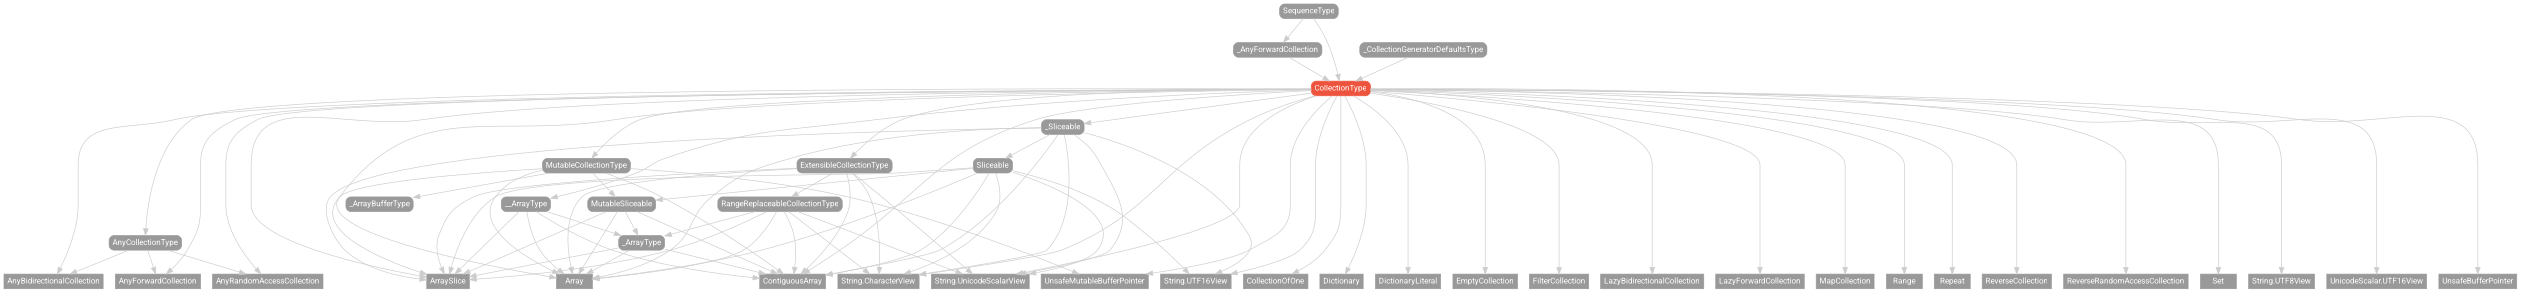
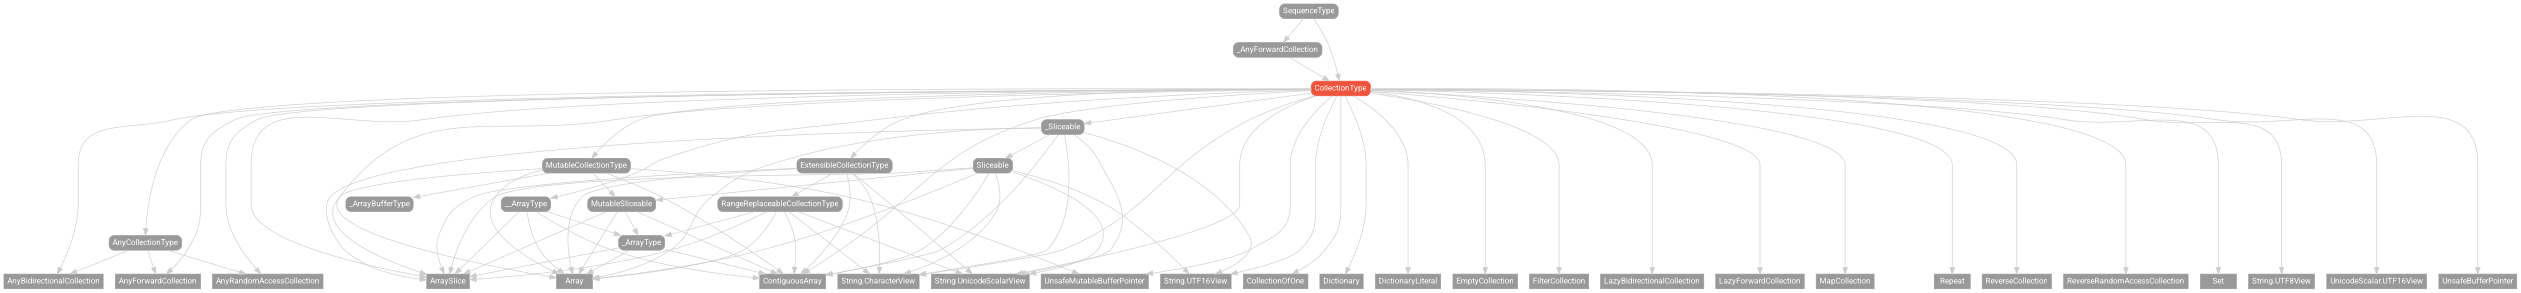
node "_CollectionGeneratorDefaultsType": removed
node "Range": removed
